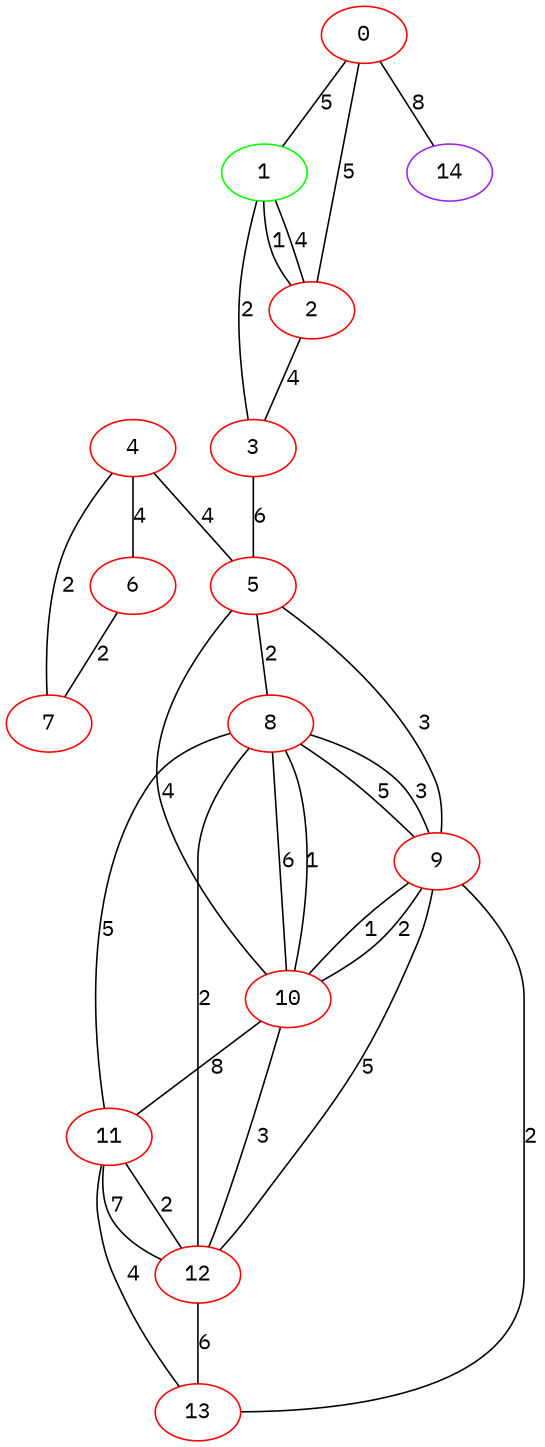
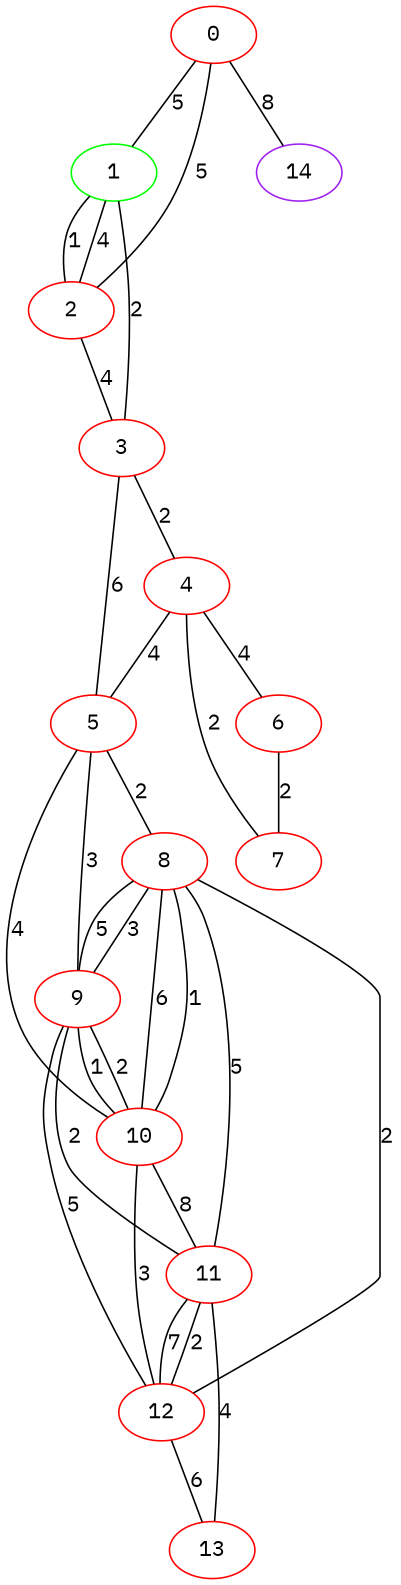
edge "3" -- "4": added, label "2"
edge "9" -- "13": now "9" -- "11"
